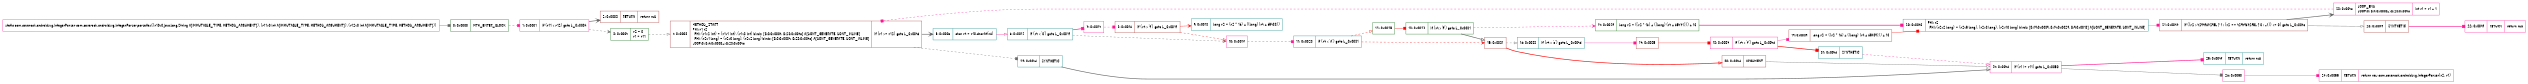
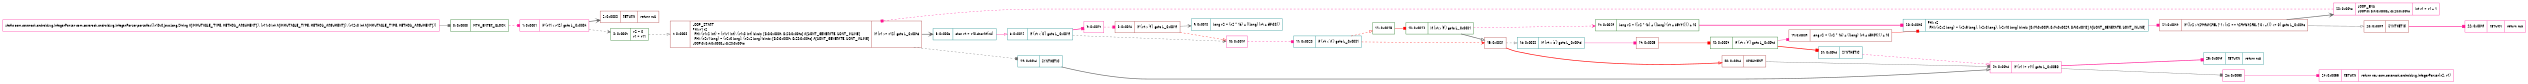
node "4: 0x0008": text "METHOD_START" -> "LOOP_START"
edge "8: 0x0016" -> "9: 0x0018": color red -> gray40
node "18: 0x0037": color deeppink -> darkgreen
edge "30: 0x004d" -> "24: 0x004d": arrowhead onormal -> box
